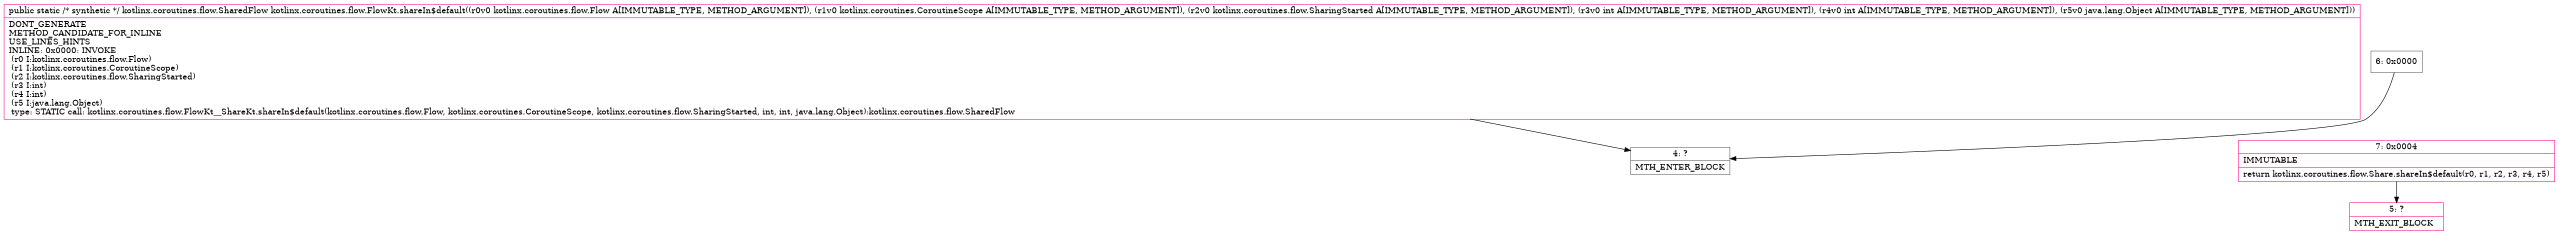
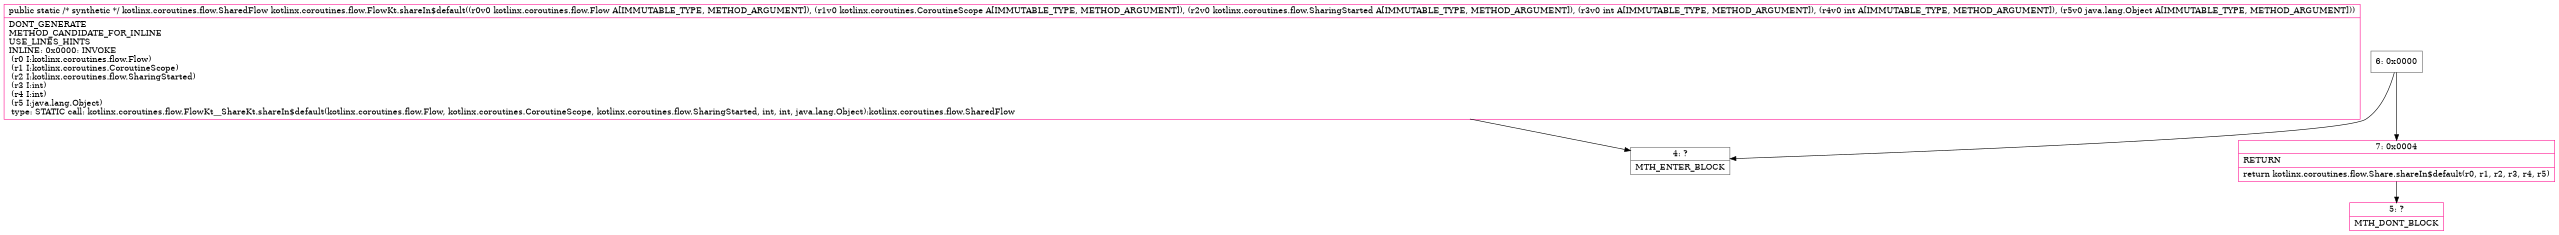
edge "6: 0x0000" -> "7: 0x0004": added
node "7: 0x0004": text "IMMUTABLE" -> "RETURN"
node "5: ?": text "MTH_EXIT_BLOCK" -> "MTH_DONT_BLOCK"
